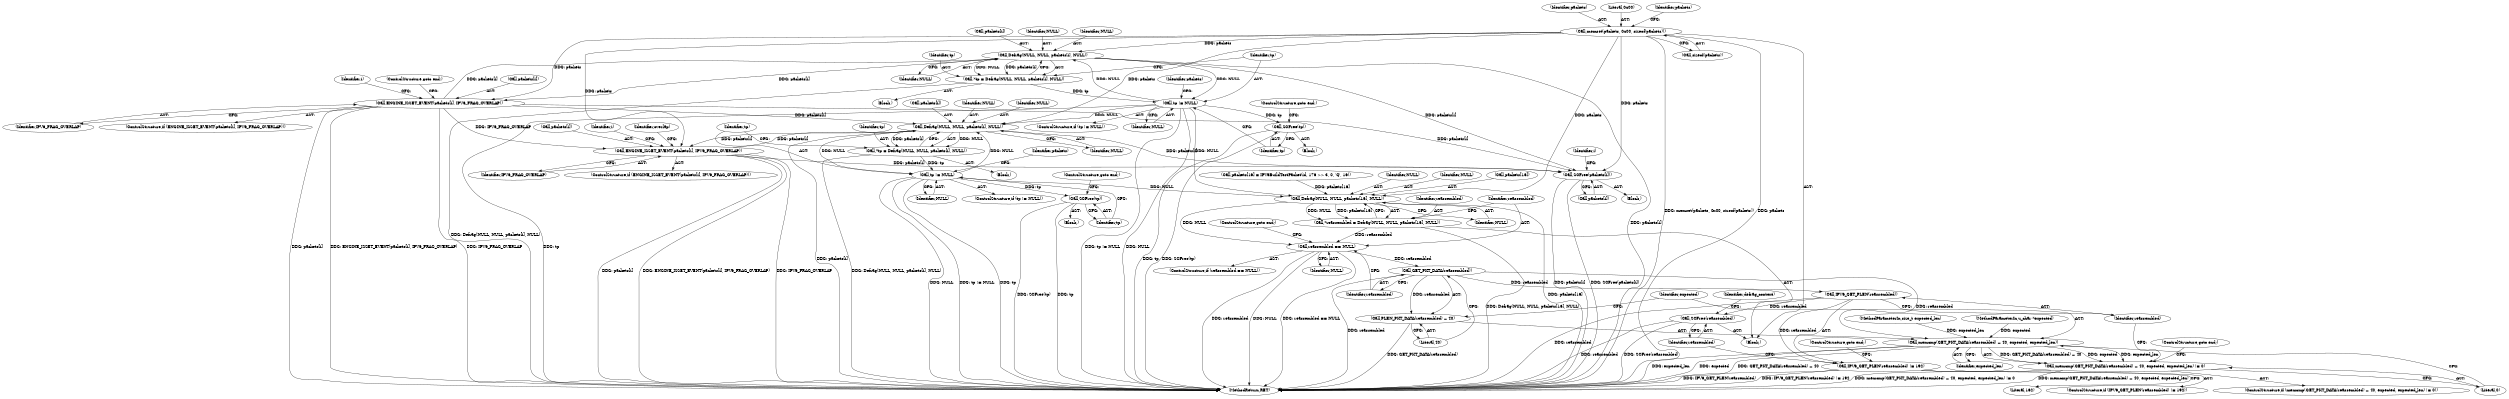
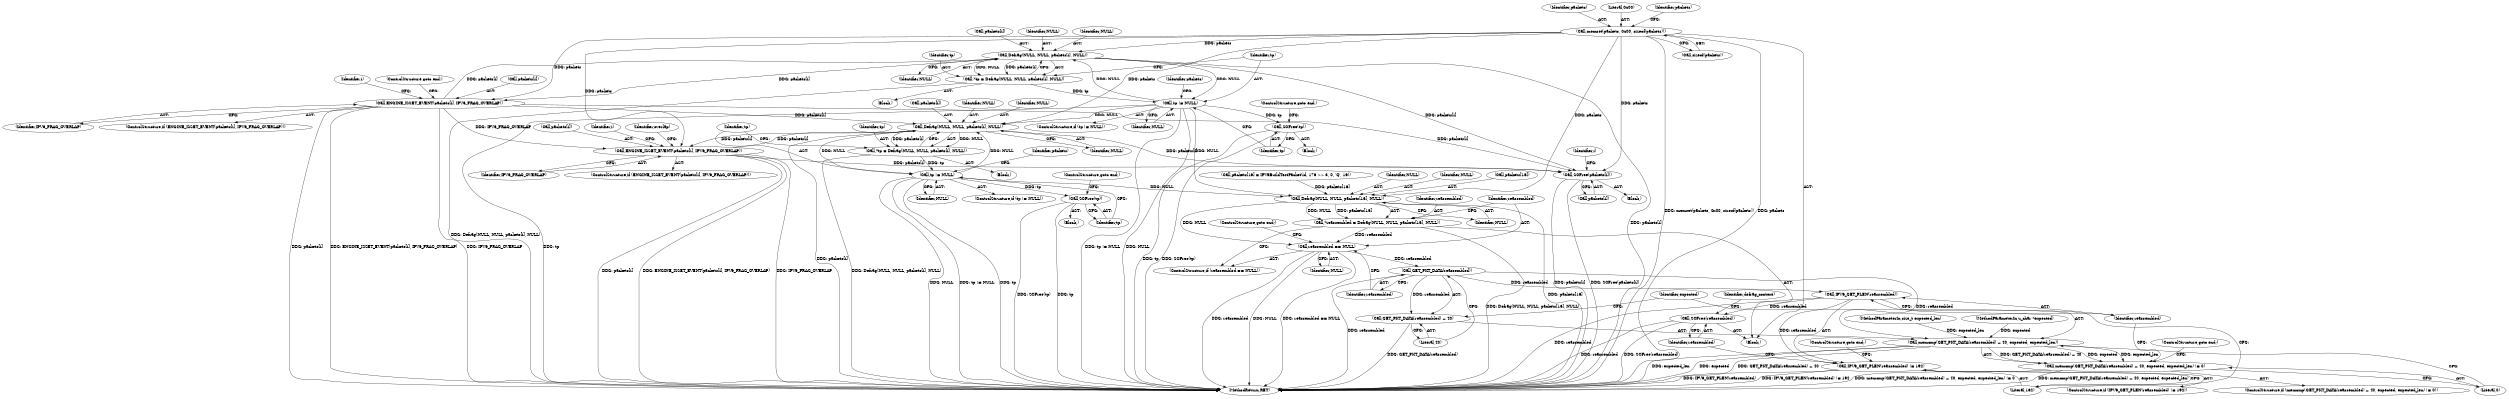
edge "(Call,sizeof(packets))" -> "(Call,memset(packets, 0x00, sizeof(packets)))": label "AST: " -> "GET: "
edge "(Call,*reassembled = Defrag(NULL, NULL, packets[16], NULL))" -> "(Call,Defrag(NULL, NULL, packets[16], NULL))": now "(Call,*reassembled = Defrag(NULL, NULL, packets[16], NULL))" -> "(ControlStructure,if (reassembled == NULL))"
node "(Call,PLEN_PKT_DATA(reassembled) + 40)": label "(Call,PLEN_PKT_DATA(reassembled) + 40)" -> "(Call,GET_PKT_DATA(reassembled) + 40)"
edge "(Literal,162)" -> "(Call,IPV6_GET_PLEN(reassembled))": added, label "CFG:"
node "(Identifier,expected_len)": removed
edge "(Literal,162)" -> "(Call,IPV6_GET_PLEN(reassembled) != 192)": added, label "AST:"
